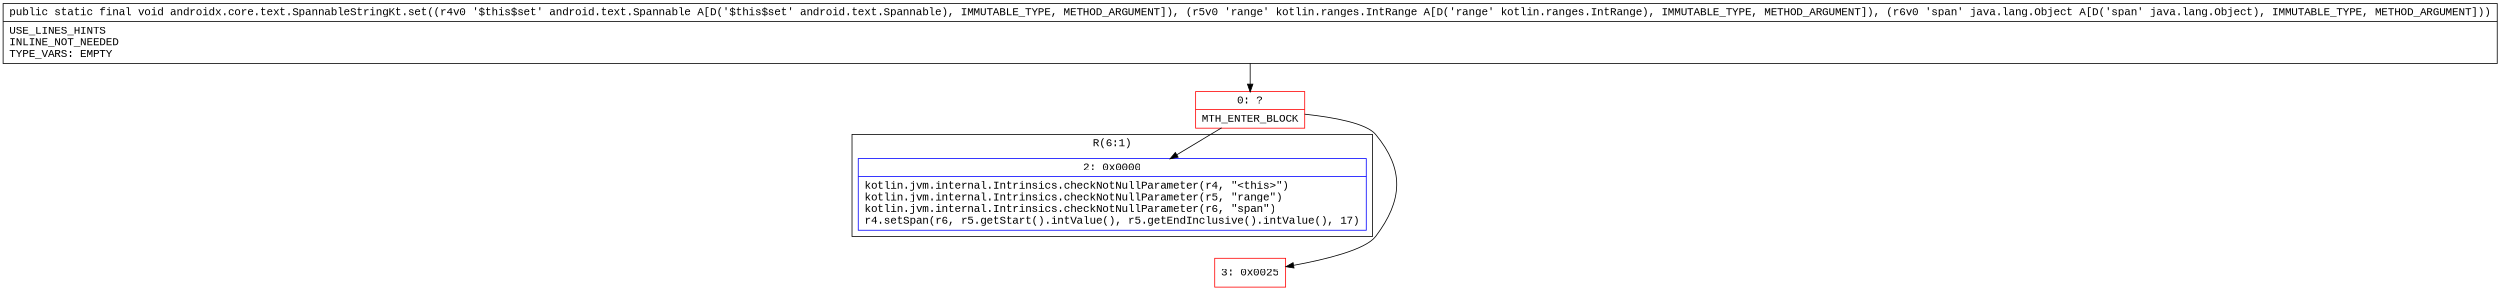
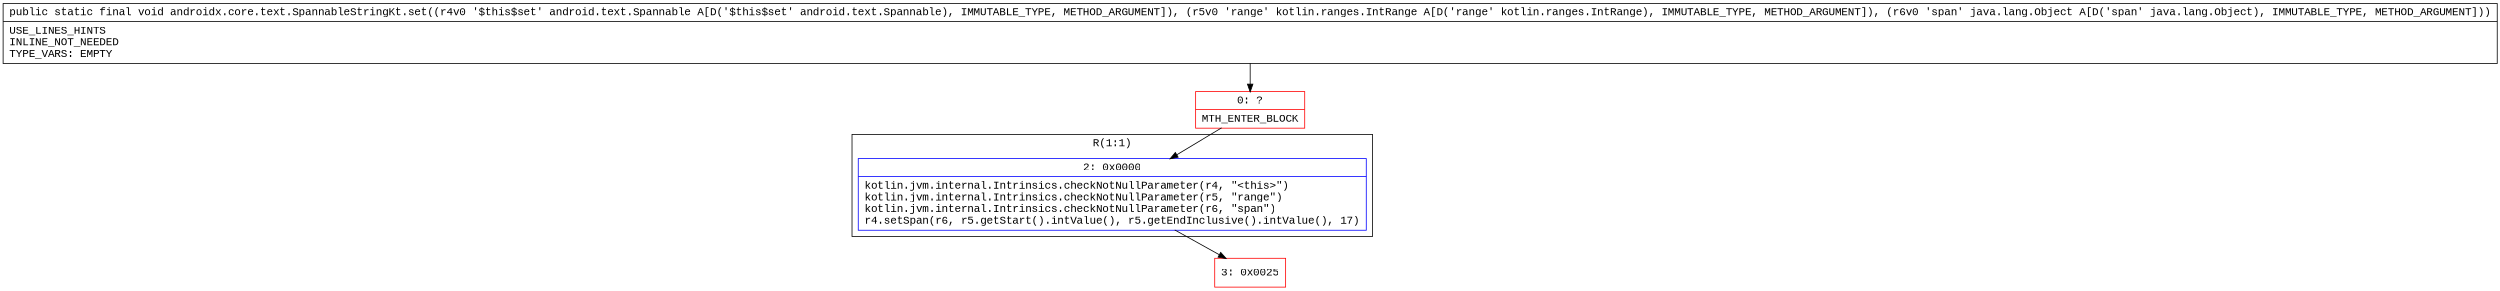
cluster "R(6:1)": label "R(6:1)" -> "R(1:1)"
edge "0: ?" -> "3: 0x0025": now "2: 0x0000" -> "3: 0x0025"
